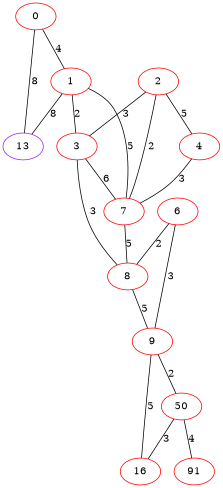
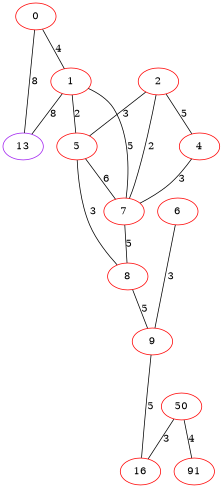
node "3": label "3" -> "5"
edge "6" -- "8": removed, label "2"
edge "9" -- "50": removed, label "2"
